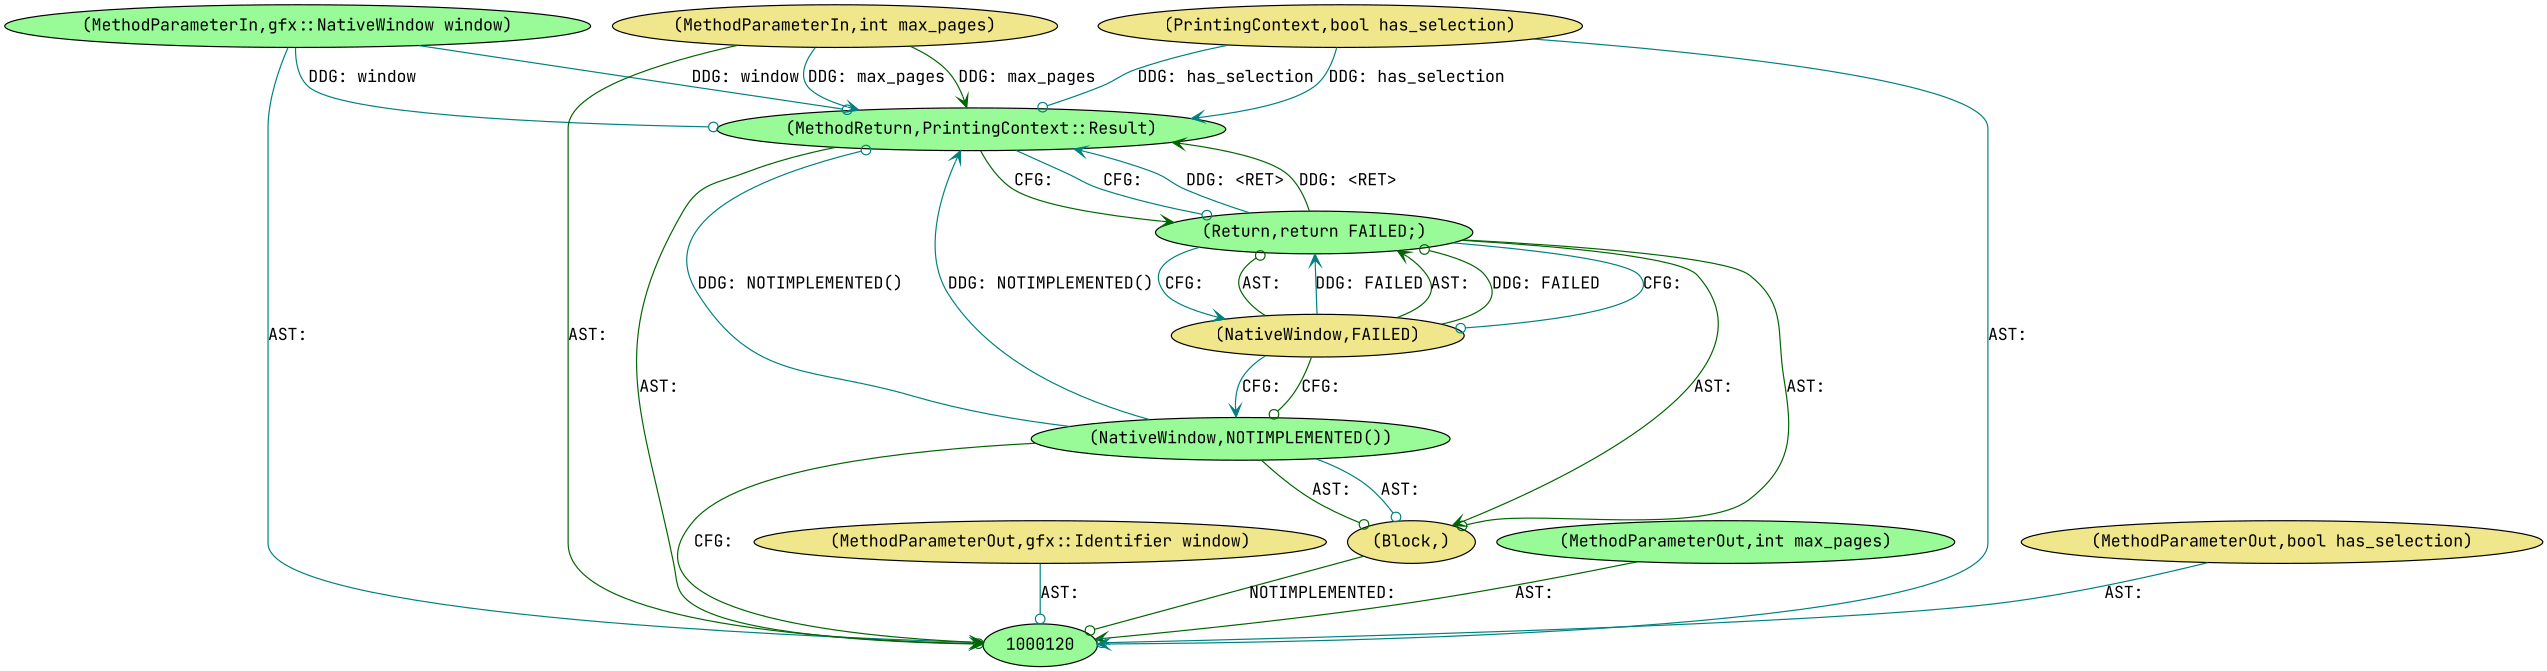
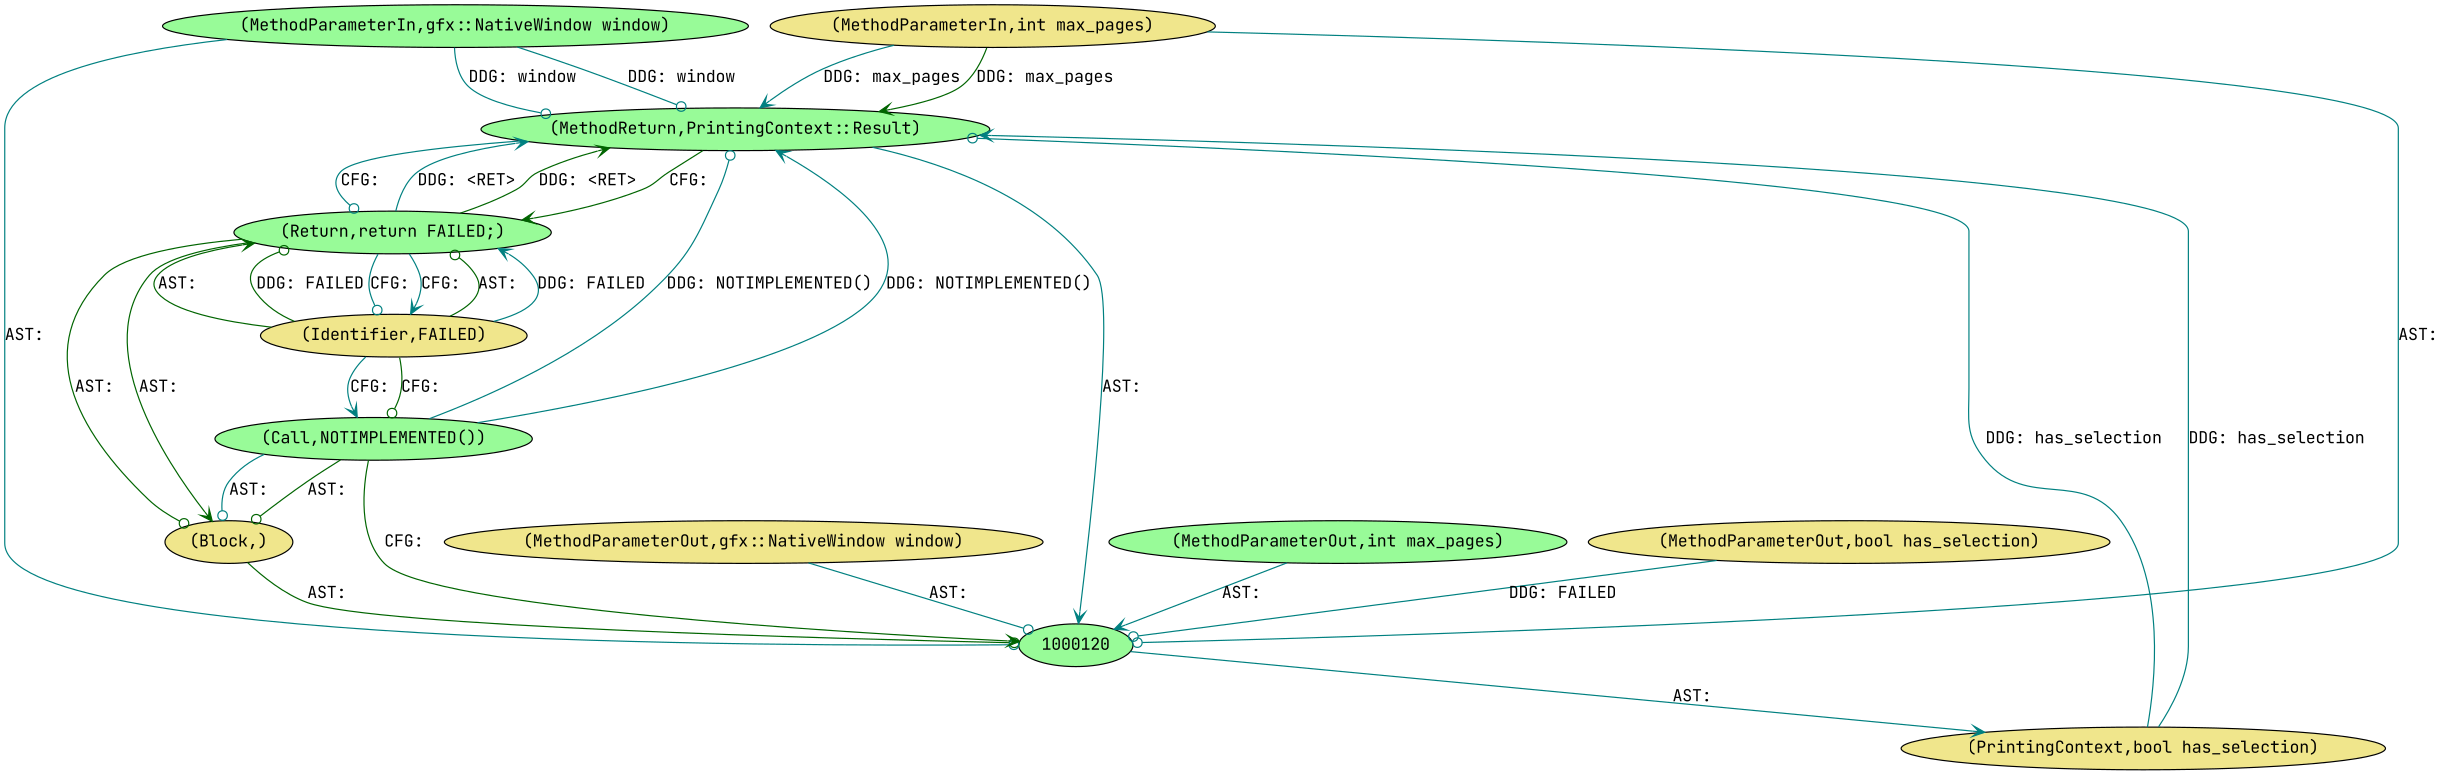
node "(NativeWindow,FAILED)": label "(NativeWindow,FAILED)" -> "(Identifier,FAILED)"
node "(NativeWindow,NOTIMPLEMENTED())": label "(NativeWindow,NOTIMPLEMENTED())" -> "(Call,NOTIMPLEMENTED())"
edge "(MethodParameterIn,int max_pages)" -> "1000120": color darkgreen -> teal
edge "(MethodReturn,PrintingContext::Result)" -> "1000120": color darkgreen -> teal
node "(MethodParameterOut,gfx::Identifier window)": label "(MethodParameterOut,gfx::Identifier window)" -> "(MethodParameterOut,gfx::NativeWindow window)"
edge "(PrintingContext,bool has_selection)" -> "1000120": reversed
edge "(MethodParameterIn,gfx::NativeWindow window)" -> "1000120": arrowhead vee -> odot
edge "(Block,)" -> "1000120": label "NOTIMPLEMENTED: " -> "AST: "
edge "(MethodParameterOut,bool has_selection)" -> "1000120": label "AST: " -> "DDG: FAILED"
edge "(MethodParameterOut,int max_pages)" -> "1000120": color darkgreen -> teal
